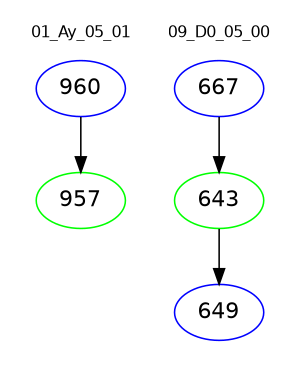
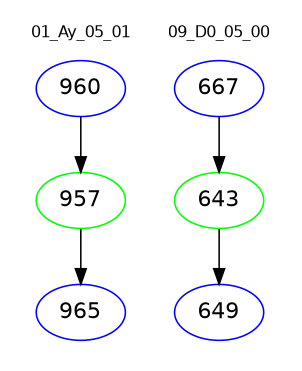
node "965": added
